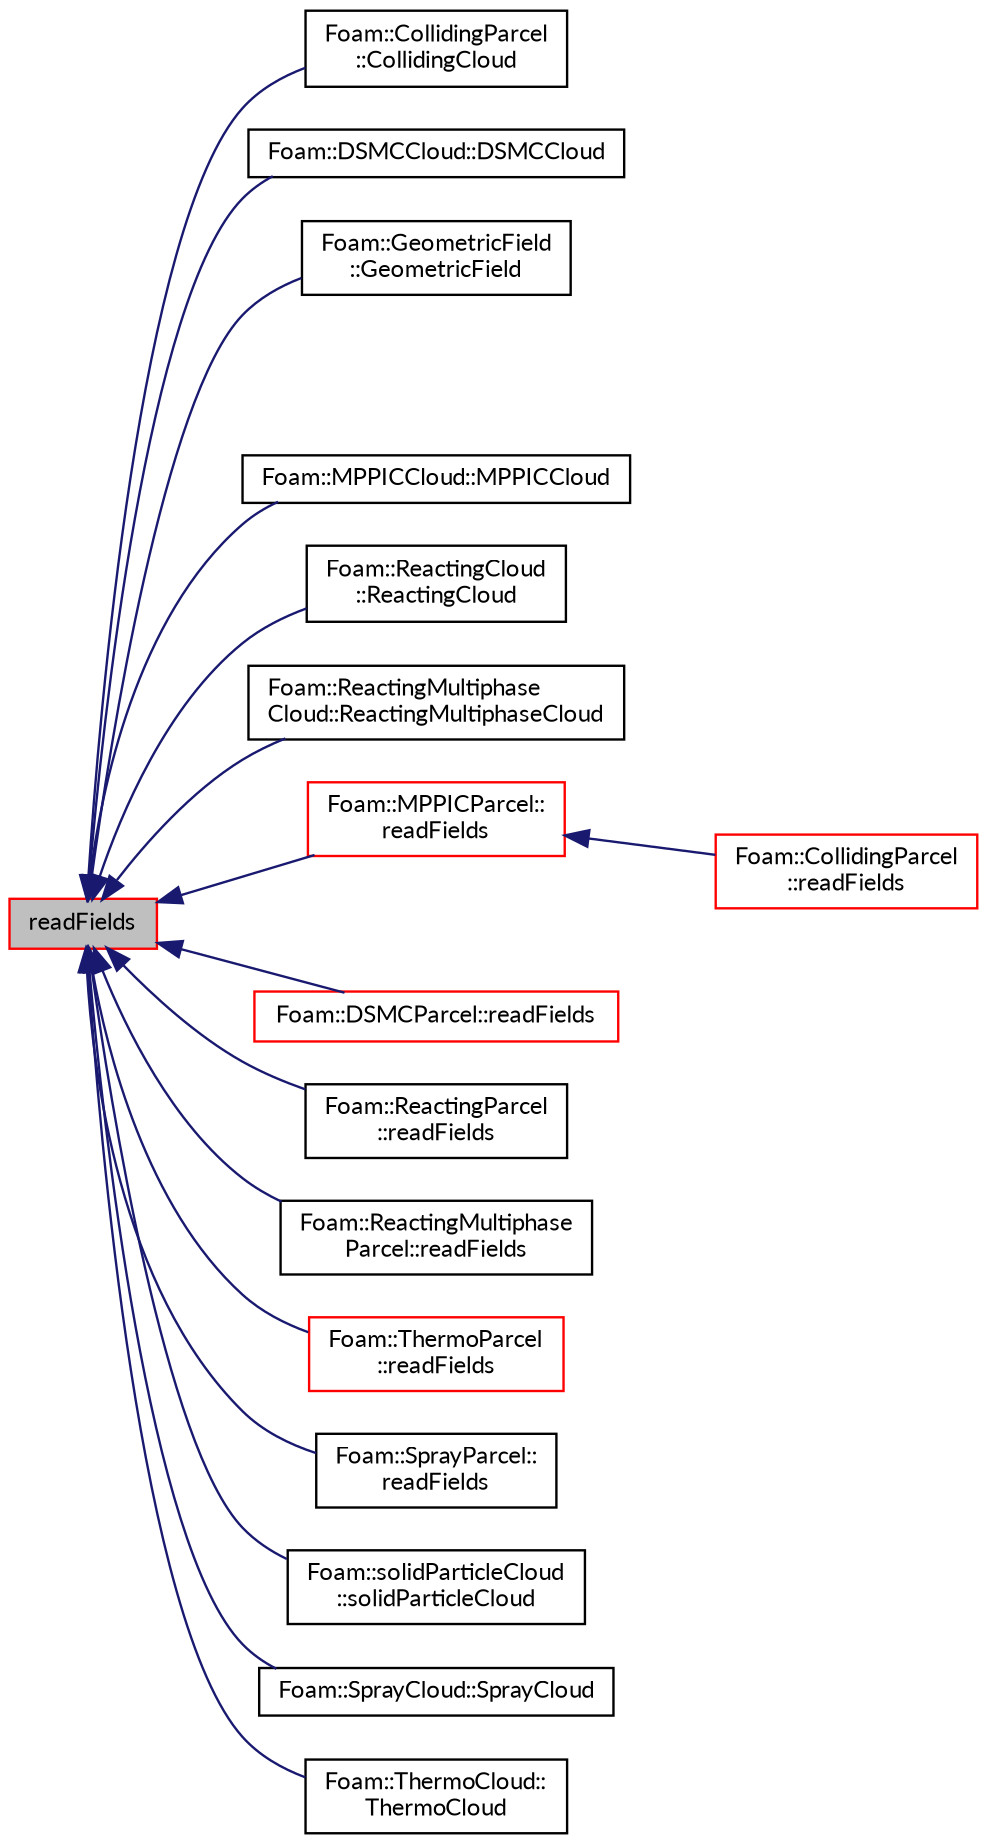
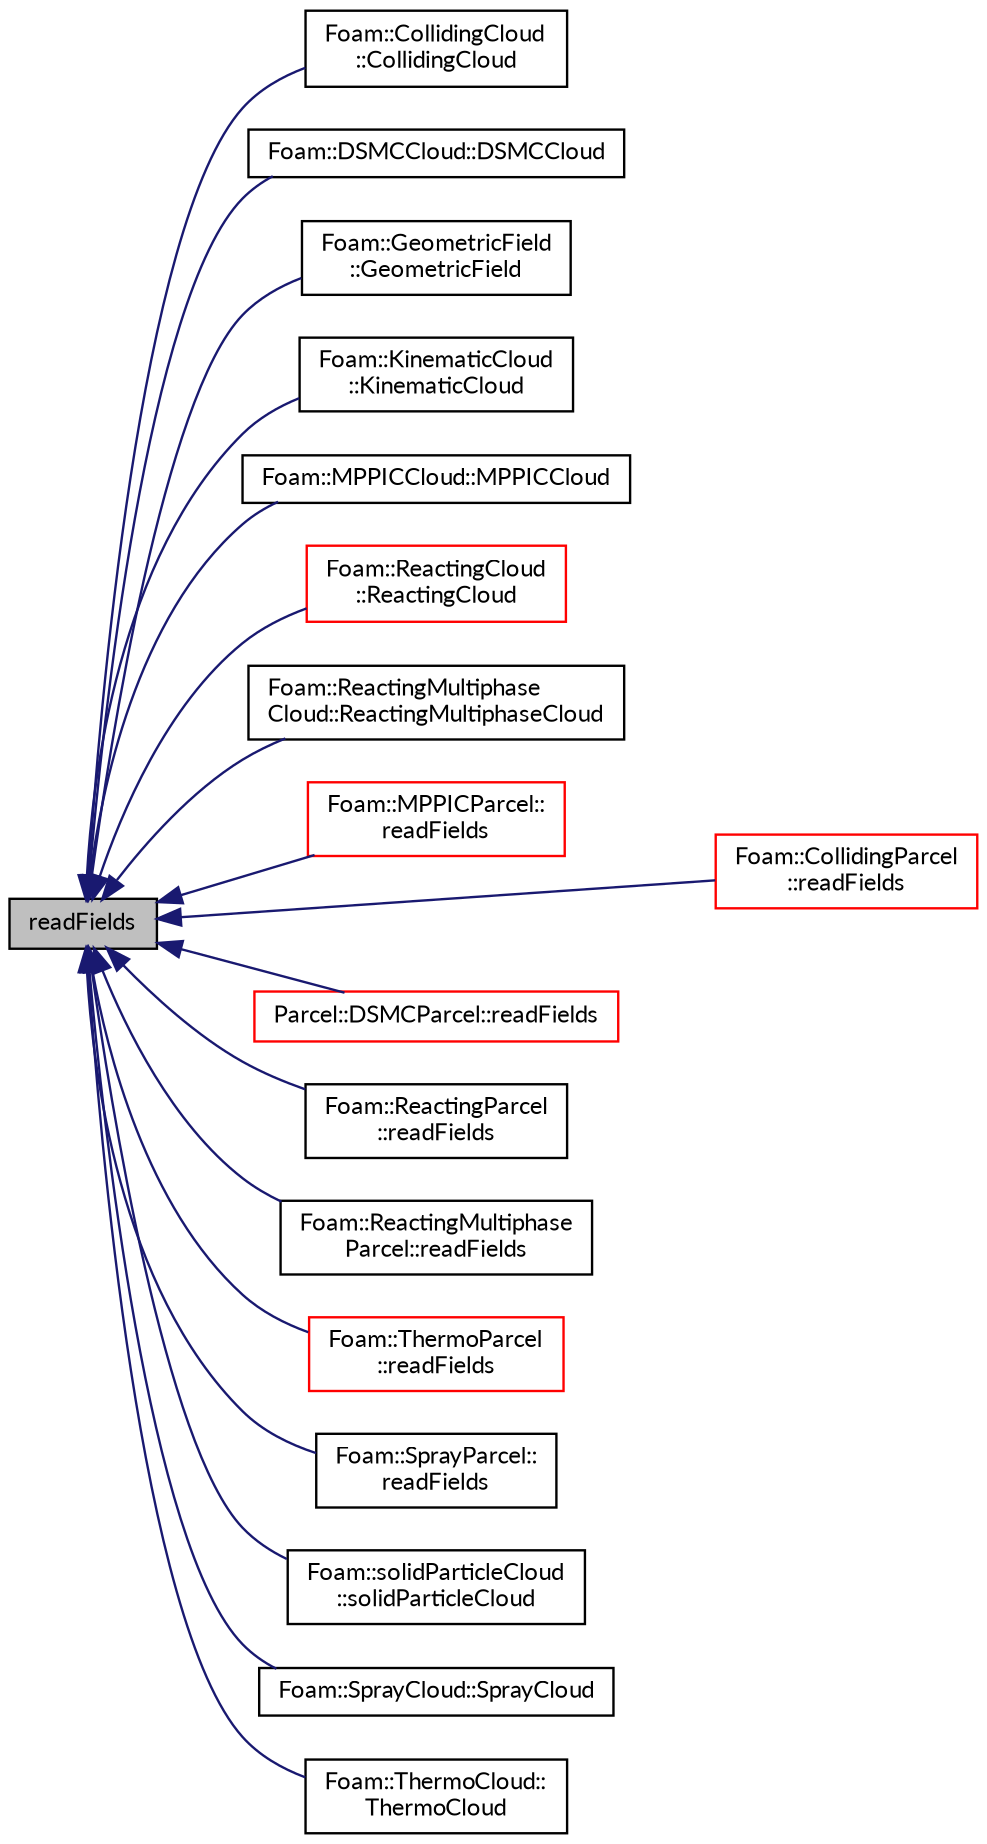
node "Foam::CollidingParcel ::CollidingCloud": label "Foam::CollidingParcel ::CollidingCloud" -> "Foam::CollidingCloud ::CollidingCloud"
node "Foam::KinematicCloud ::KinematicCloud": added
node "Foam::ReactingCloud ::ReactingCloud": color black -> red
edge "Foam::CollidingParcel ::readFields" -> "Foam::MPPICParcel:: readFields": now "Foam::CollidingParcel ::readFields" -> "readFields"
node "readFields": color red -> black
node "Foam::DSMCParcel::readFields": label "Foam::DSMCParcel::readFields" -> "Parcel::DSMCParcel::readFields"
